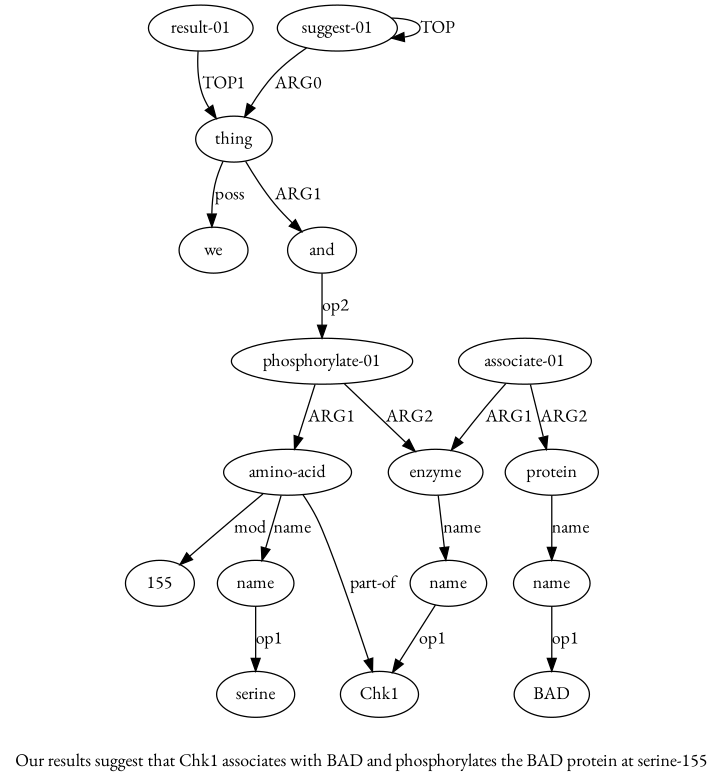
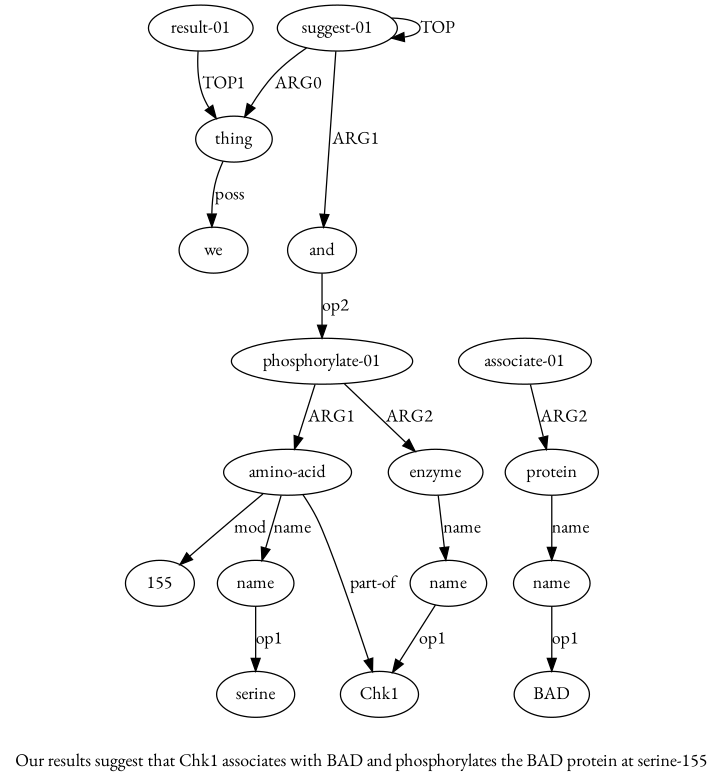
edge "thing" -> "and": now "suggest-01" -> "and"
edge "associate-01" -> "enzyme": removed, label "ARG1"
